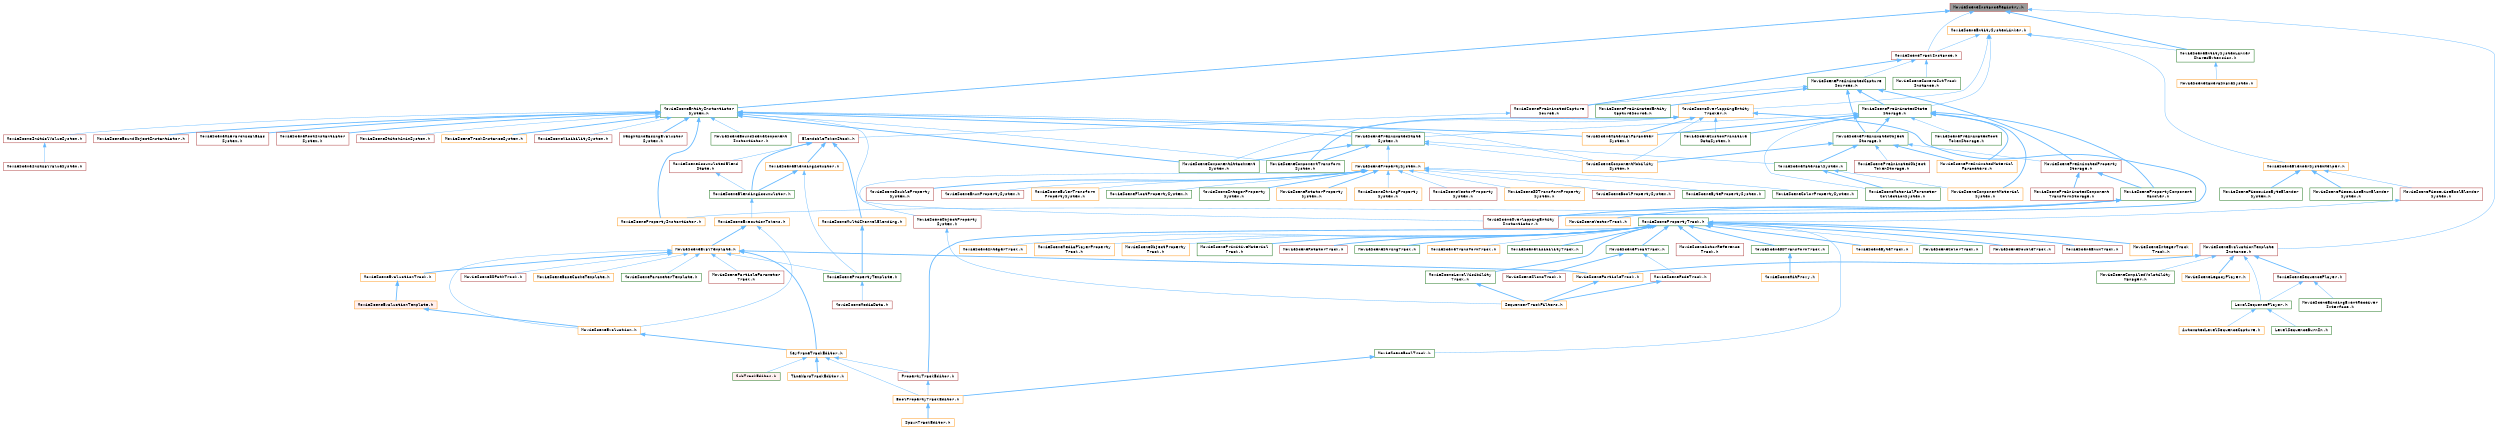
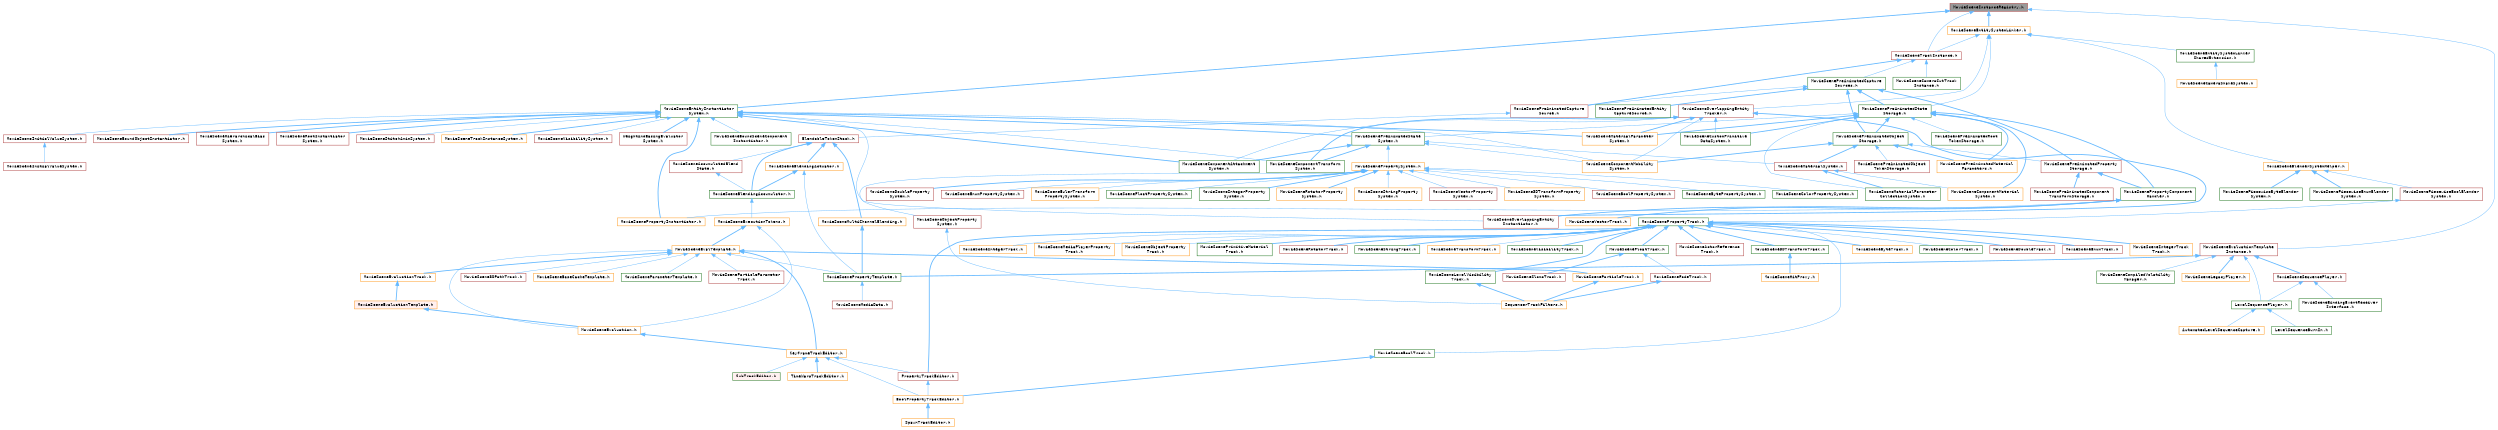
edge "MovieSceneEntitySystemLinker SharedExtension.h" -> "MovieSceneInstanceRegistry.h": now "MovieSceneEntitySystemLinker.h" -> "MovieSceneInstanceRegistry.h"
node "MovieSceneOverlappingEntity Tracker.h": color darkorange -> brown
node "MovieSceneMaterialSystem.h": color darkgreen -> brown
edge "MovieSceneParticleTrack.h" -> "MovieSceneEvaluationTemplate Instance.h": now "MovieScenePropertyTemplate.h" -> "MovieSceneEvaluationTemplate Instance.h"
